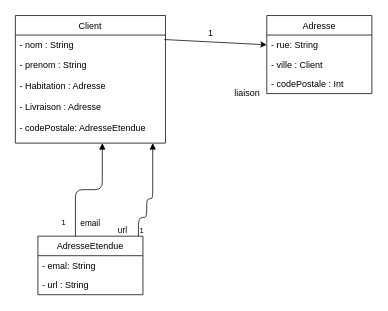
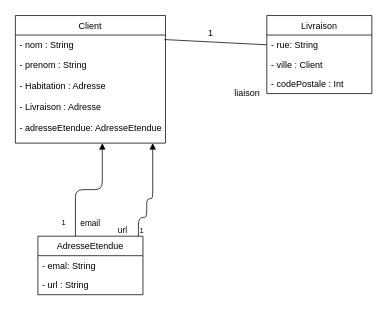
node "Adresse": label "Adresse" -> "Livraison"
edge "- nom : String" -> "- rue: String": arrowhead classic -> none
node "- prenom : String - Habitation : Adresse - Livraison : Adresse - codePostale: AdresseEtendue": label "- prenom : String - Habitation : Adresse - Livraison : Adresse - codePostale: AdresseEtendue" -> "- prenom : String - Habitation : Adresse - Livraison : Adresse - adresseEtendue: AdresseEtendue"
